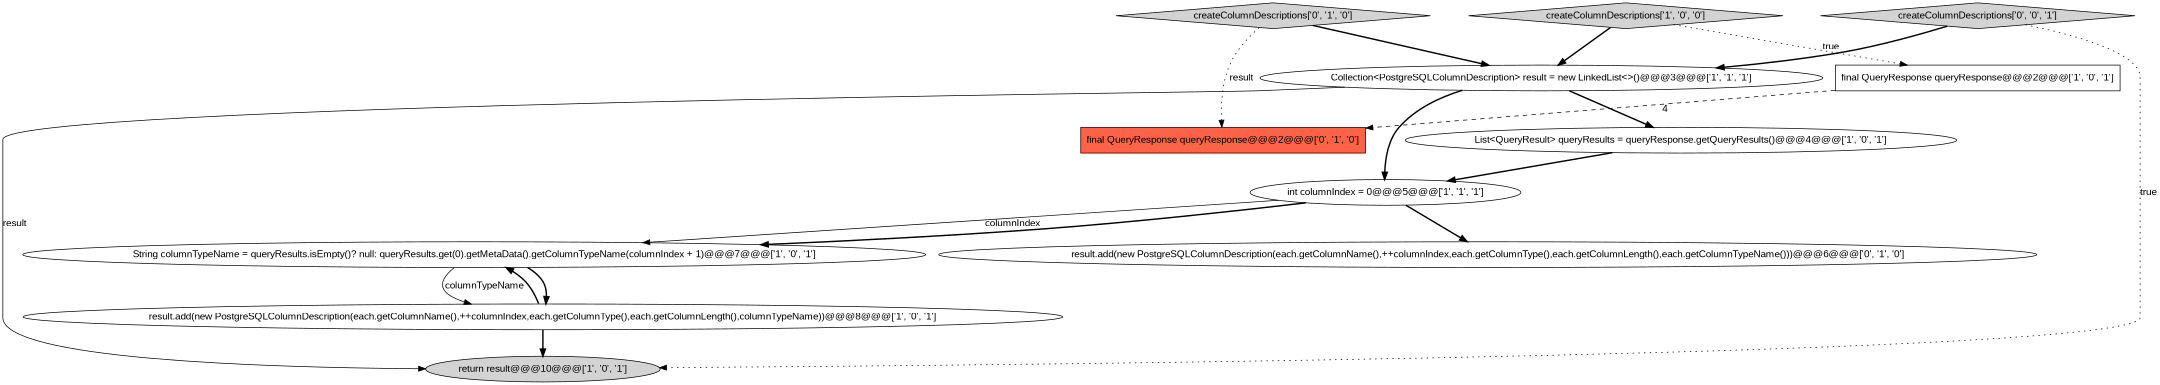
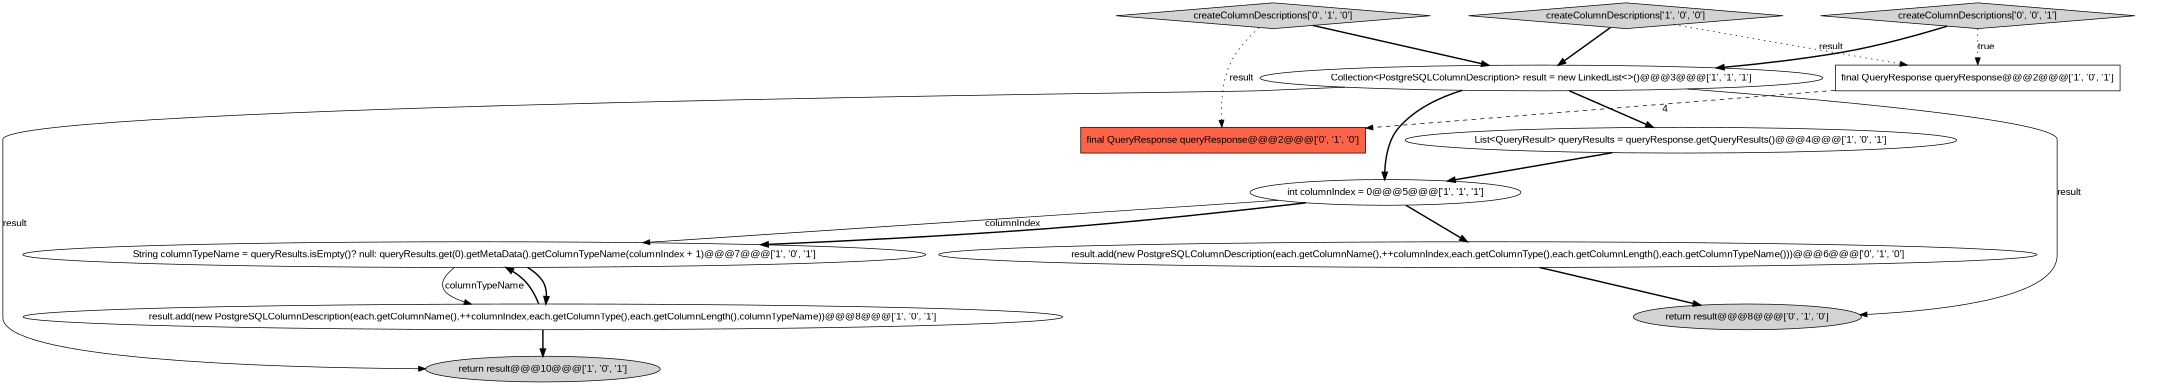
edge "createColumnDescriptions['1', '0', '0']" -> "final QueryResponse queryResponse@@@2@@@['1', '0', '1']": label "true" -> "result"
node "return result@@@8@@@['0', '1', '0']": added
edge "createColumnDescriptions['0', '0', '1']" -> "return result@@@10@@@['1', '0', '1']": now "createColumnDescriptions['0', '0', '1']" -> "final QueryResponse queryResponse@@@2@@@['1', '0', '1']"
